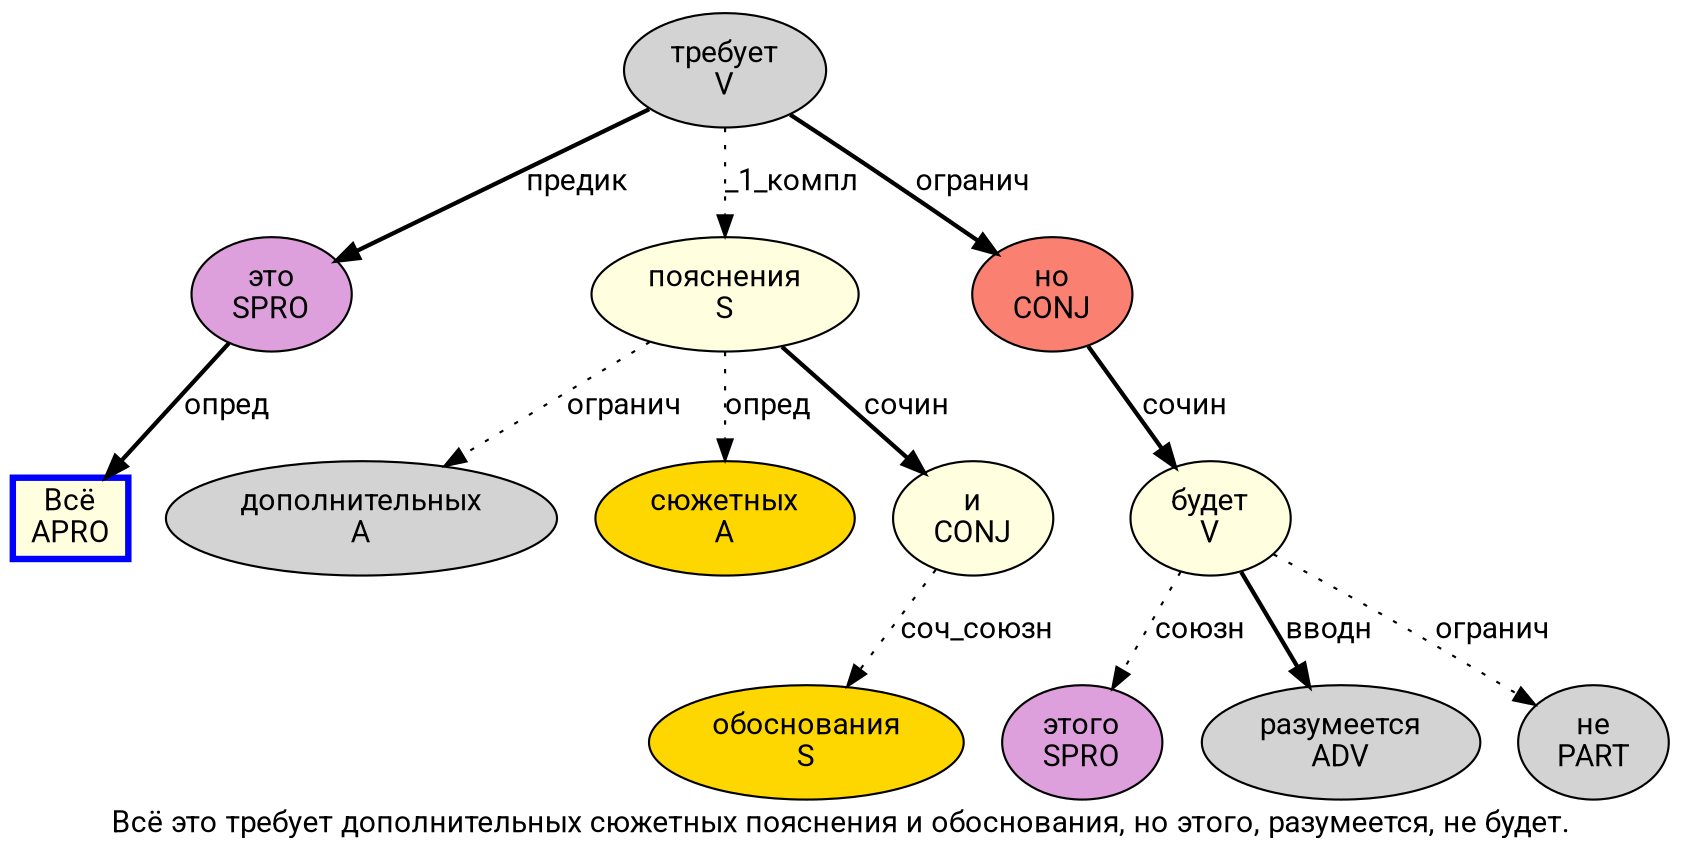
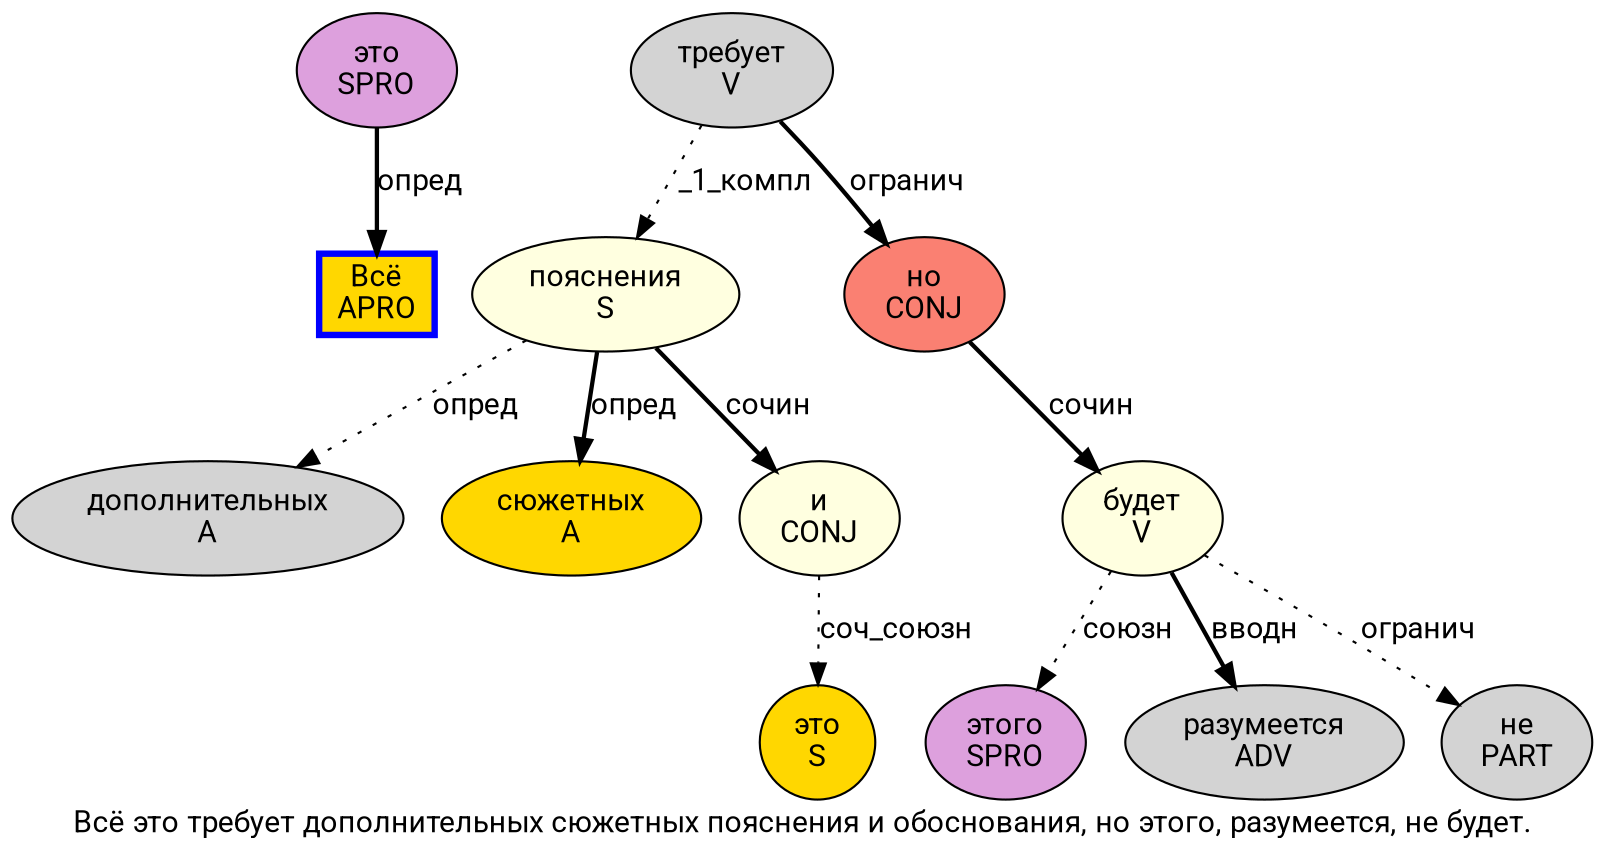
edge "требует V" -> "это SPRO": removed, label "предик"
edge "пояснения S" -> "сюжетных A": style dotted -> bold
edge "пояснения S" -> "дополнительных A": label "огранич" -> "опред"
node "Всё APRO": fillcolor lightyellow -> gold
node "обоснования S": label "обоснования S" -> "это S"
